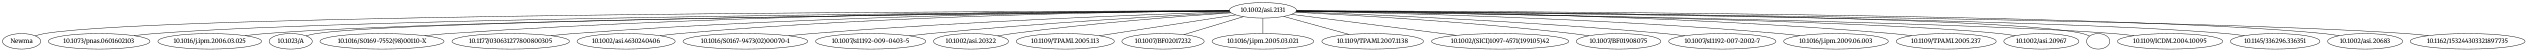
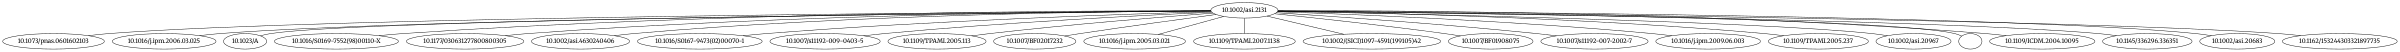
node "Newma": removed
node "10.1002/asi.20322": removed
node "10.1002/(SICI)1097-4571(199105)42": label "10.1002/(SICI)1097-4571(199105)42" -> "10.1002/(SICI)1097-4591(199105)42"
